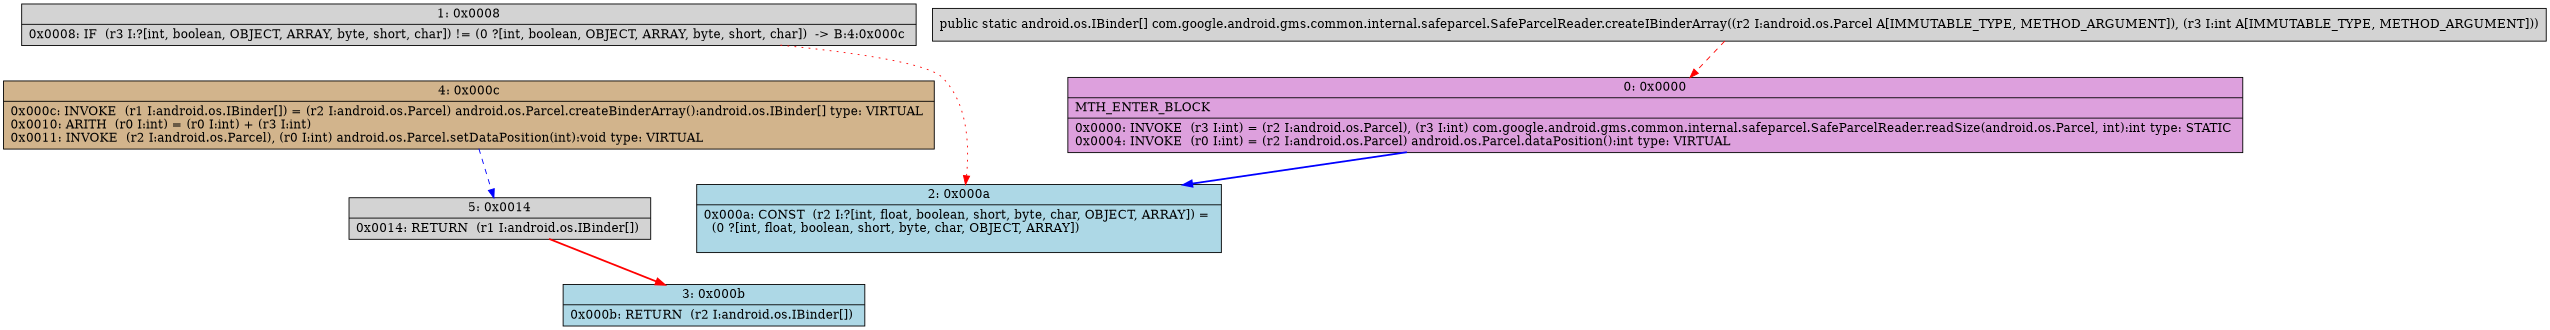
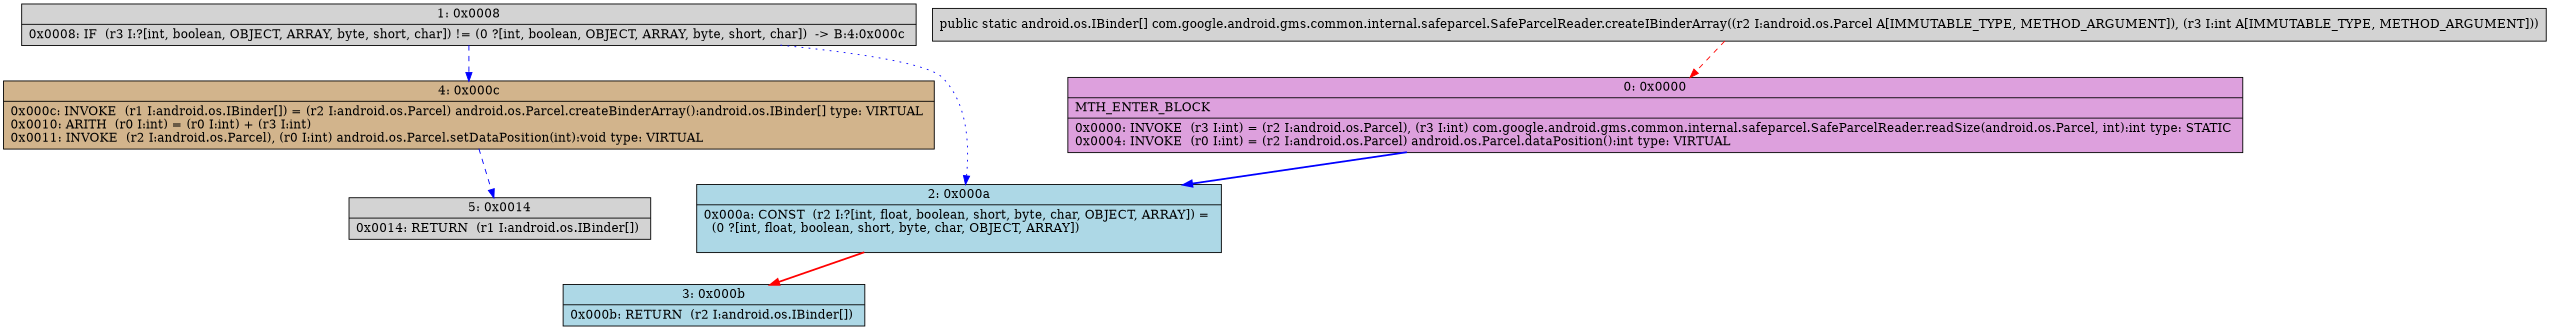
edge "1: 0x0008" -> "4: 0x000c": added
edge "1: 0x0008" -> "2: 0x000a": color red -> blue
edge "5: 0x0014" -> "3: 0x000b": now "2: 0x000a" -> "3: 0x000b"
